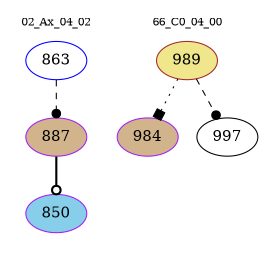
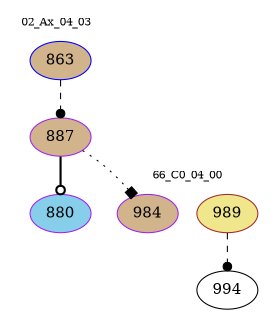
cluster "02_Ax_04_02": label "02_Ax_04_02" -> "02_Ax_04_03"
node "863": fillcolor white -> tan
edge "989" -> "984": now "887" -> "984"
node "997": label "997" -> "994"
node "850": label "850" -> "880"
